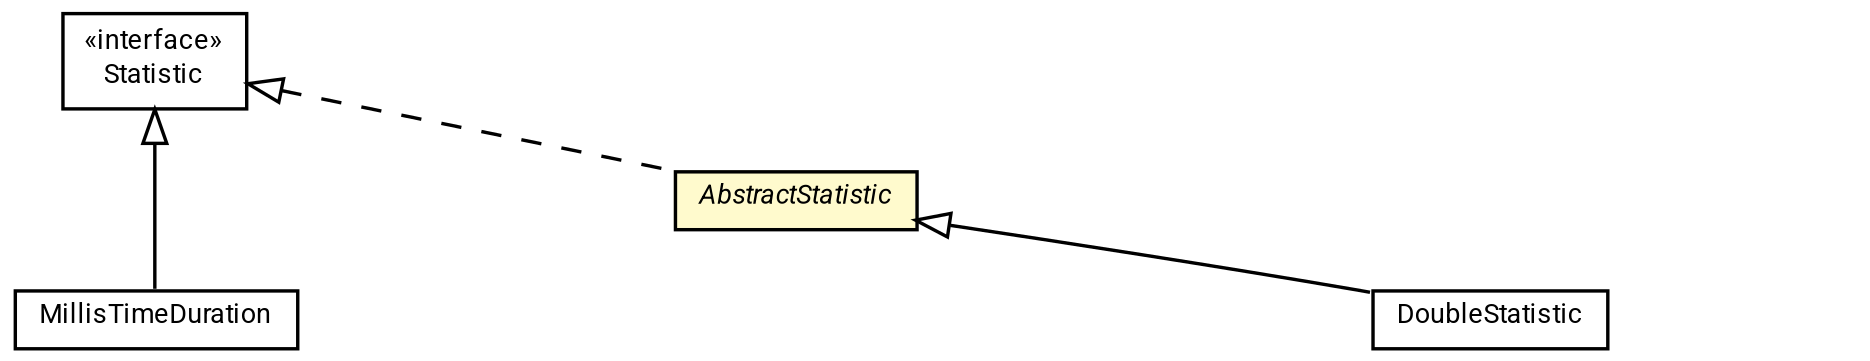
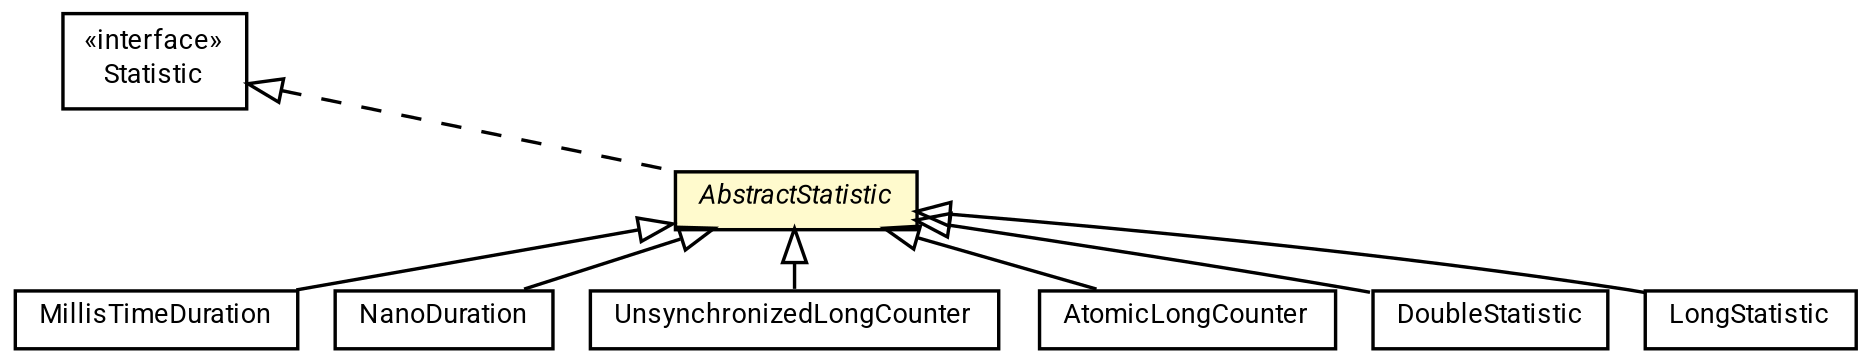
edge "MillisTimeDuration" -> "Statistic": now "MillisTimeDuration" -> "AbstractStatistic"
node "NanoDuration": added
node "UnsynchronizedLongCounter": added
node "AtomicLongCounter": added
node "LongStatistic": added
